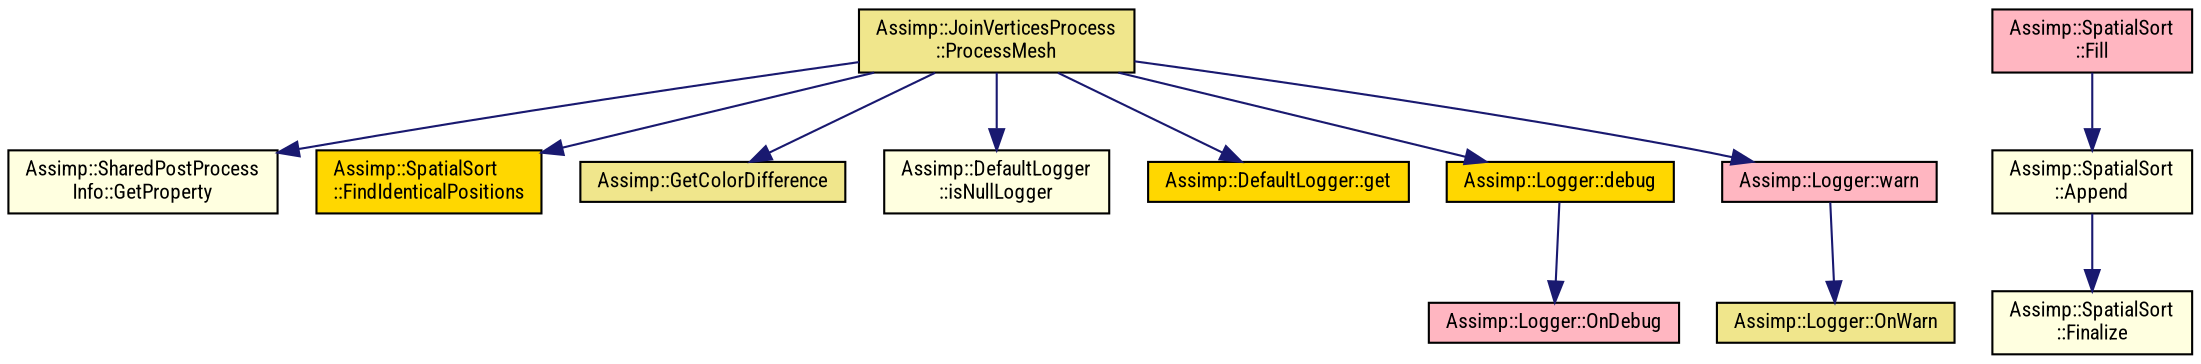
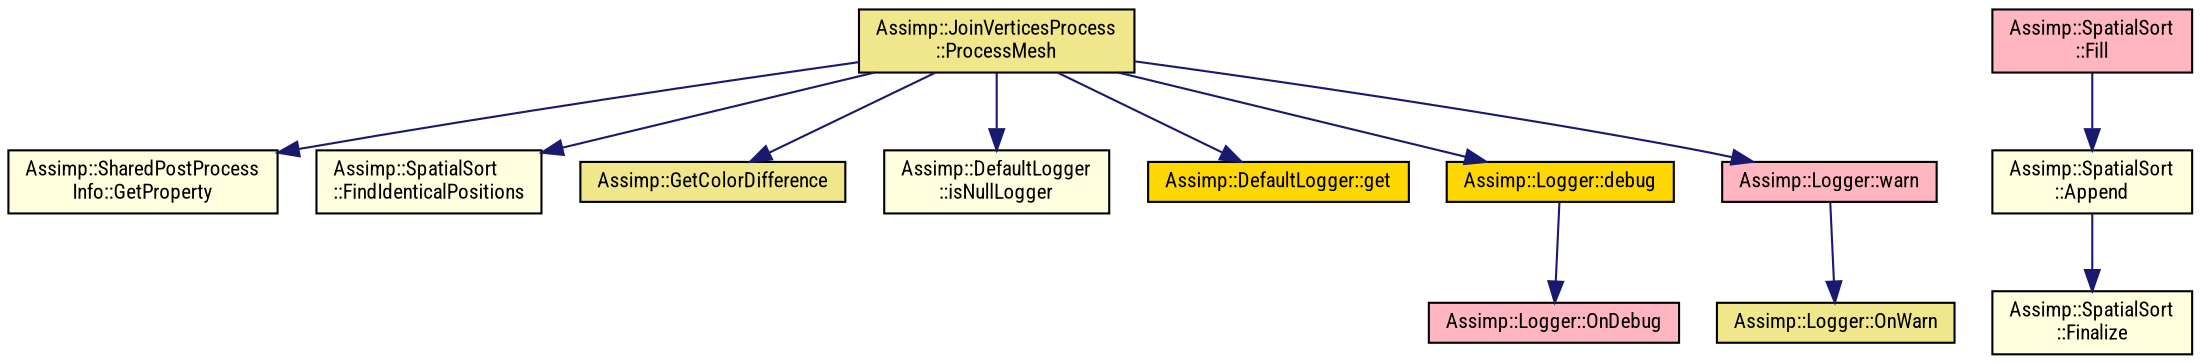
node "Assimp::SpatialSort ::FindIdenticalPositions": fillcolor gold -> lightyellow
